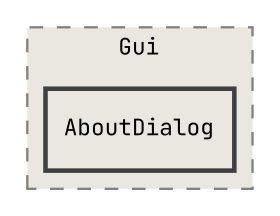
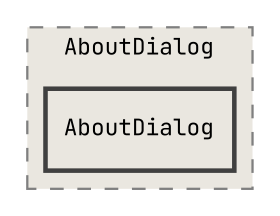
cluster "Gui": label "Gui" -> "AboutDialog"
